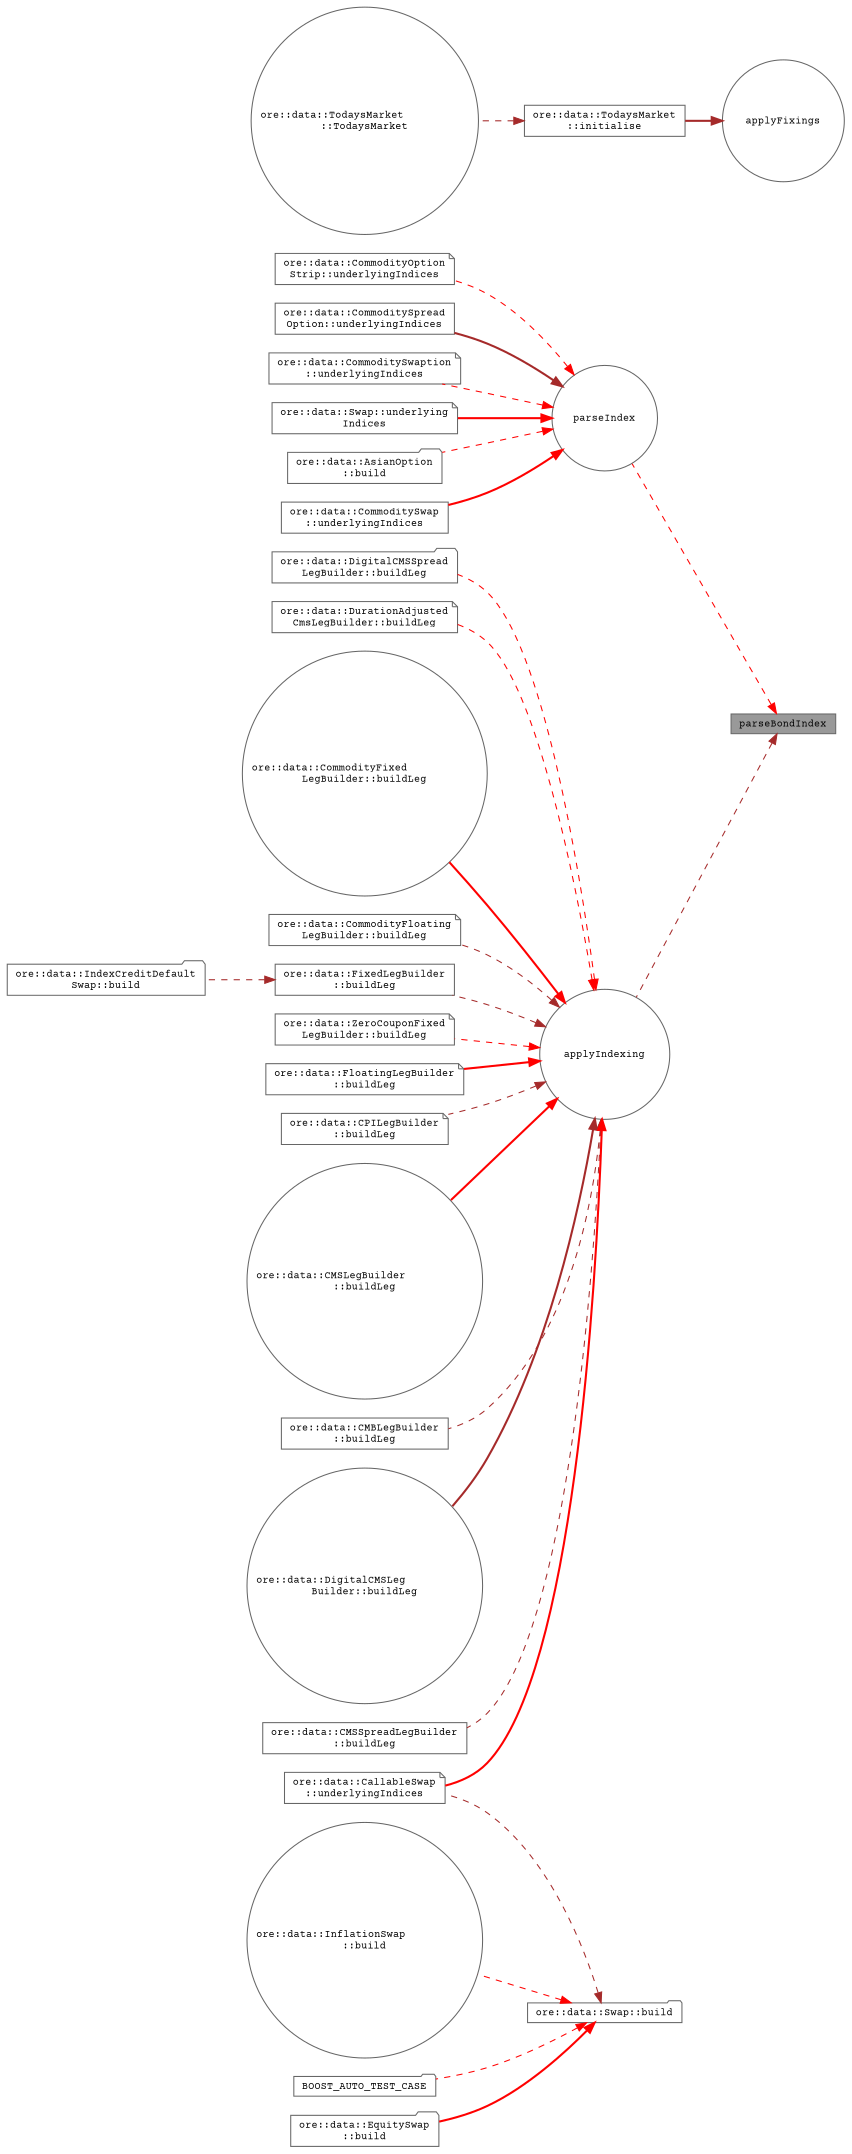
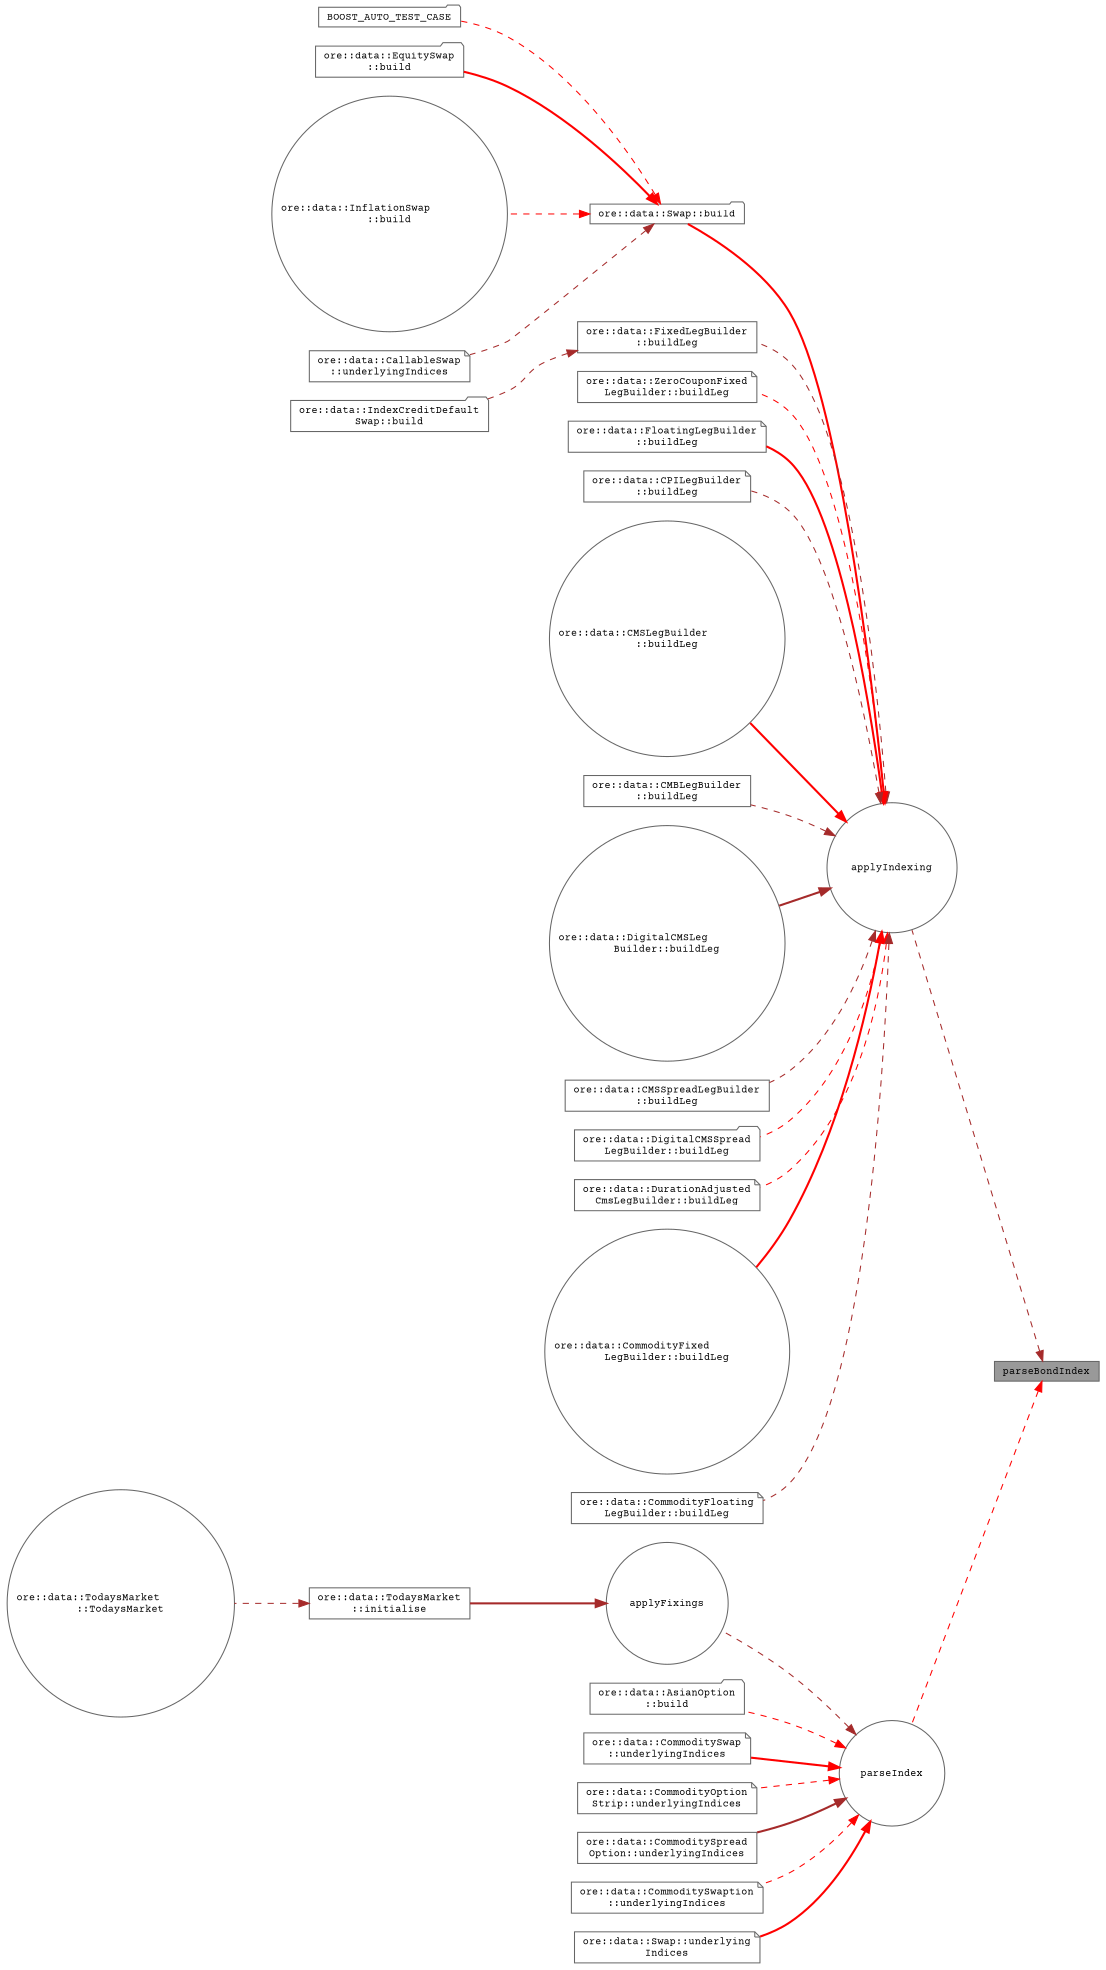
node "ore::data::CommoditySwap ::underlyingIndices": shape box -> note
edge "ore::data::CallableSwap ::underlyingIndices" -> "applyIndexing": now "ore::data::Swap::build" -> "applyIndexing"
edge "applyFixings" -> "parseIndex": added
